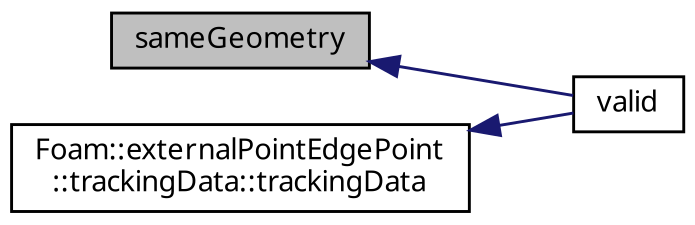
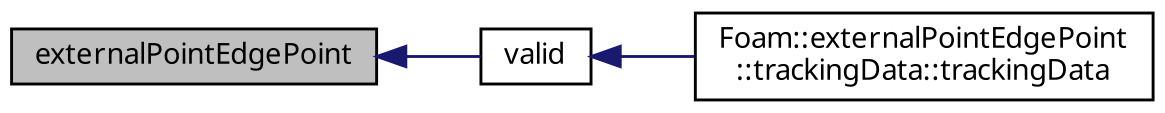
node "sameGeometry": label "sameGeometry" -> "externalPointEdgePoint"
edge "valid" -> "Foam::externalPointEdgePoint ::trackingData::trackingData": reversed
